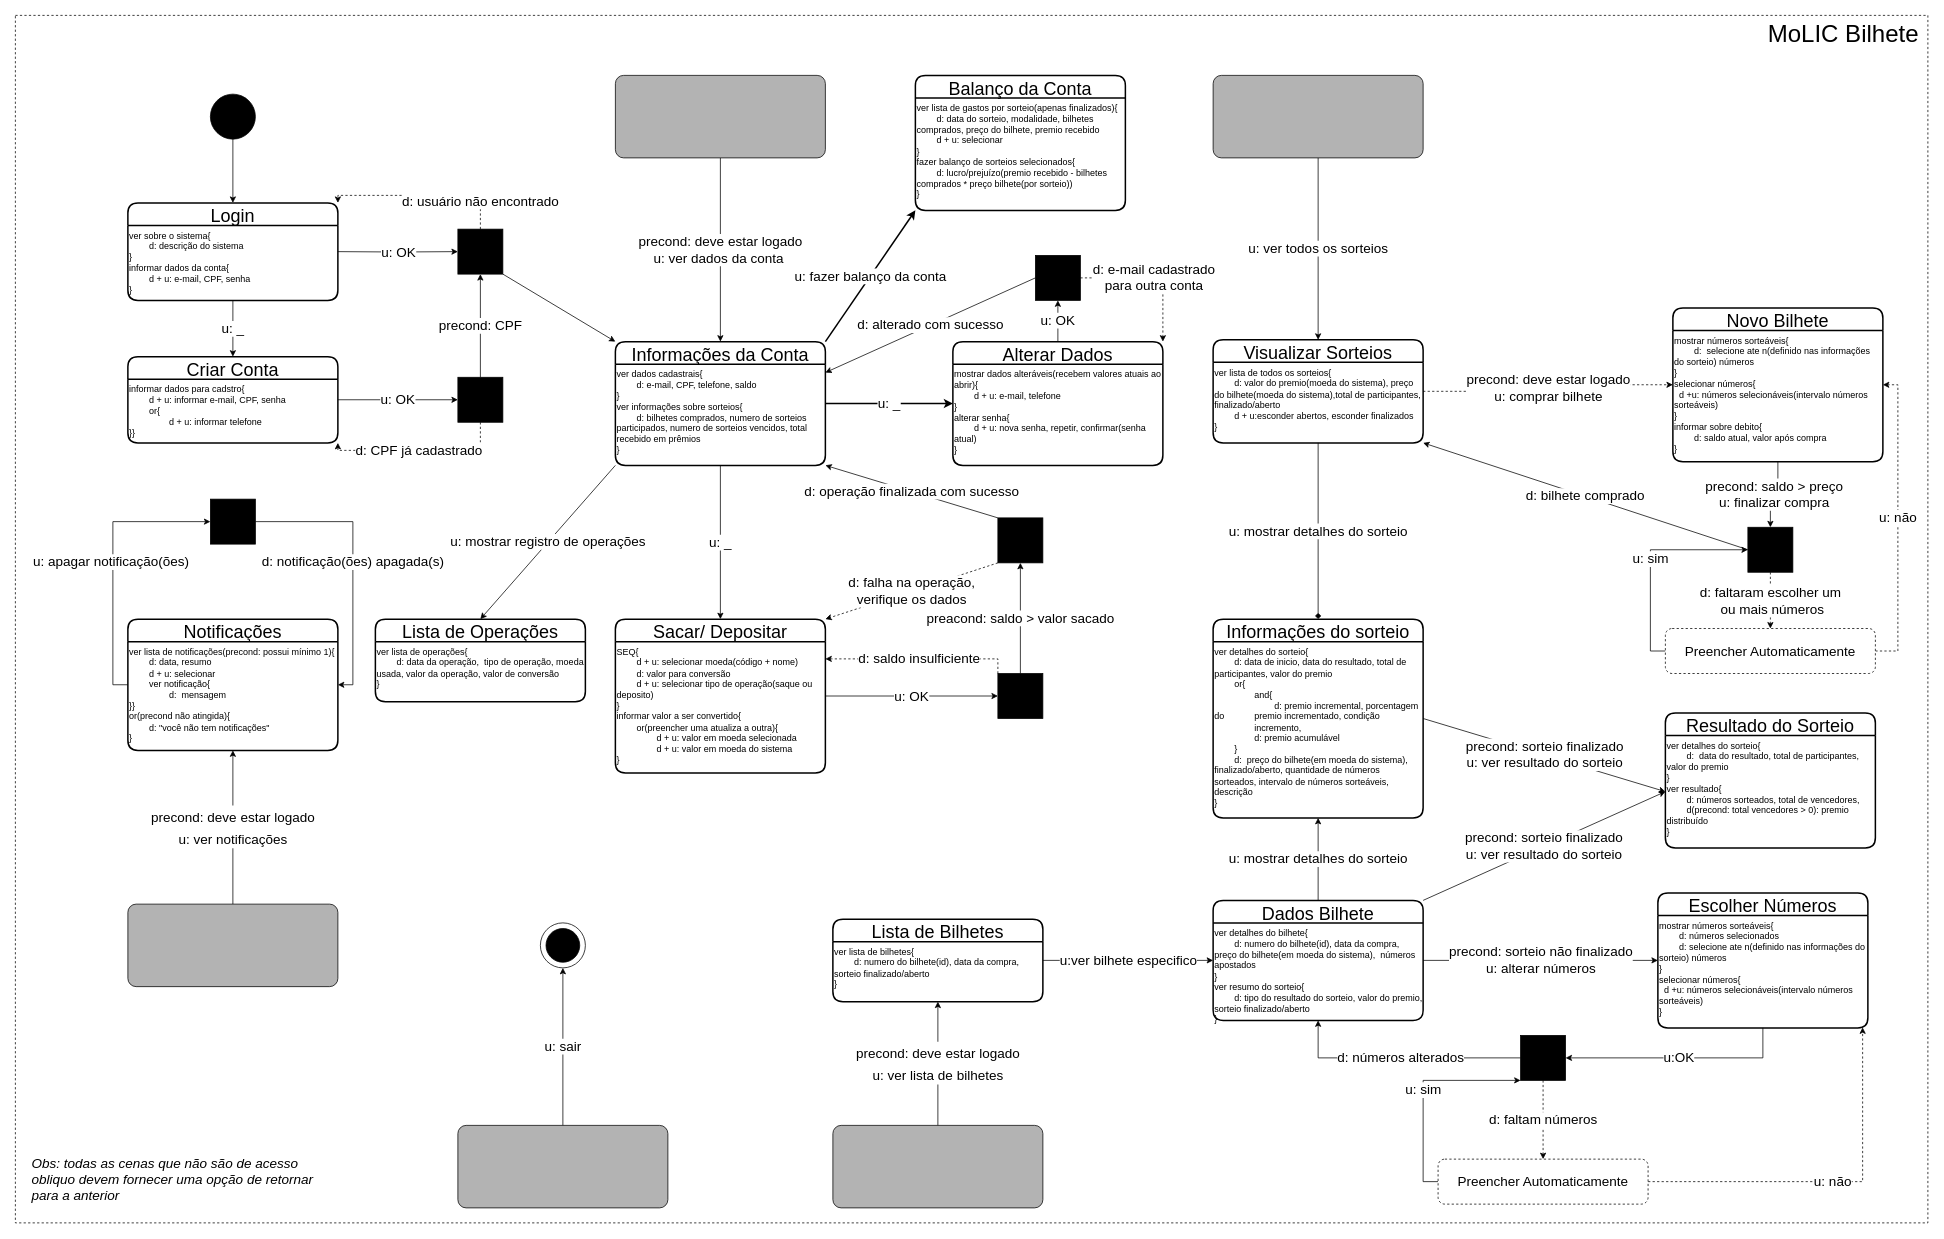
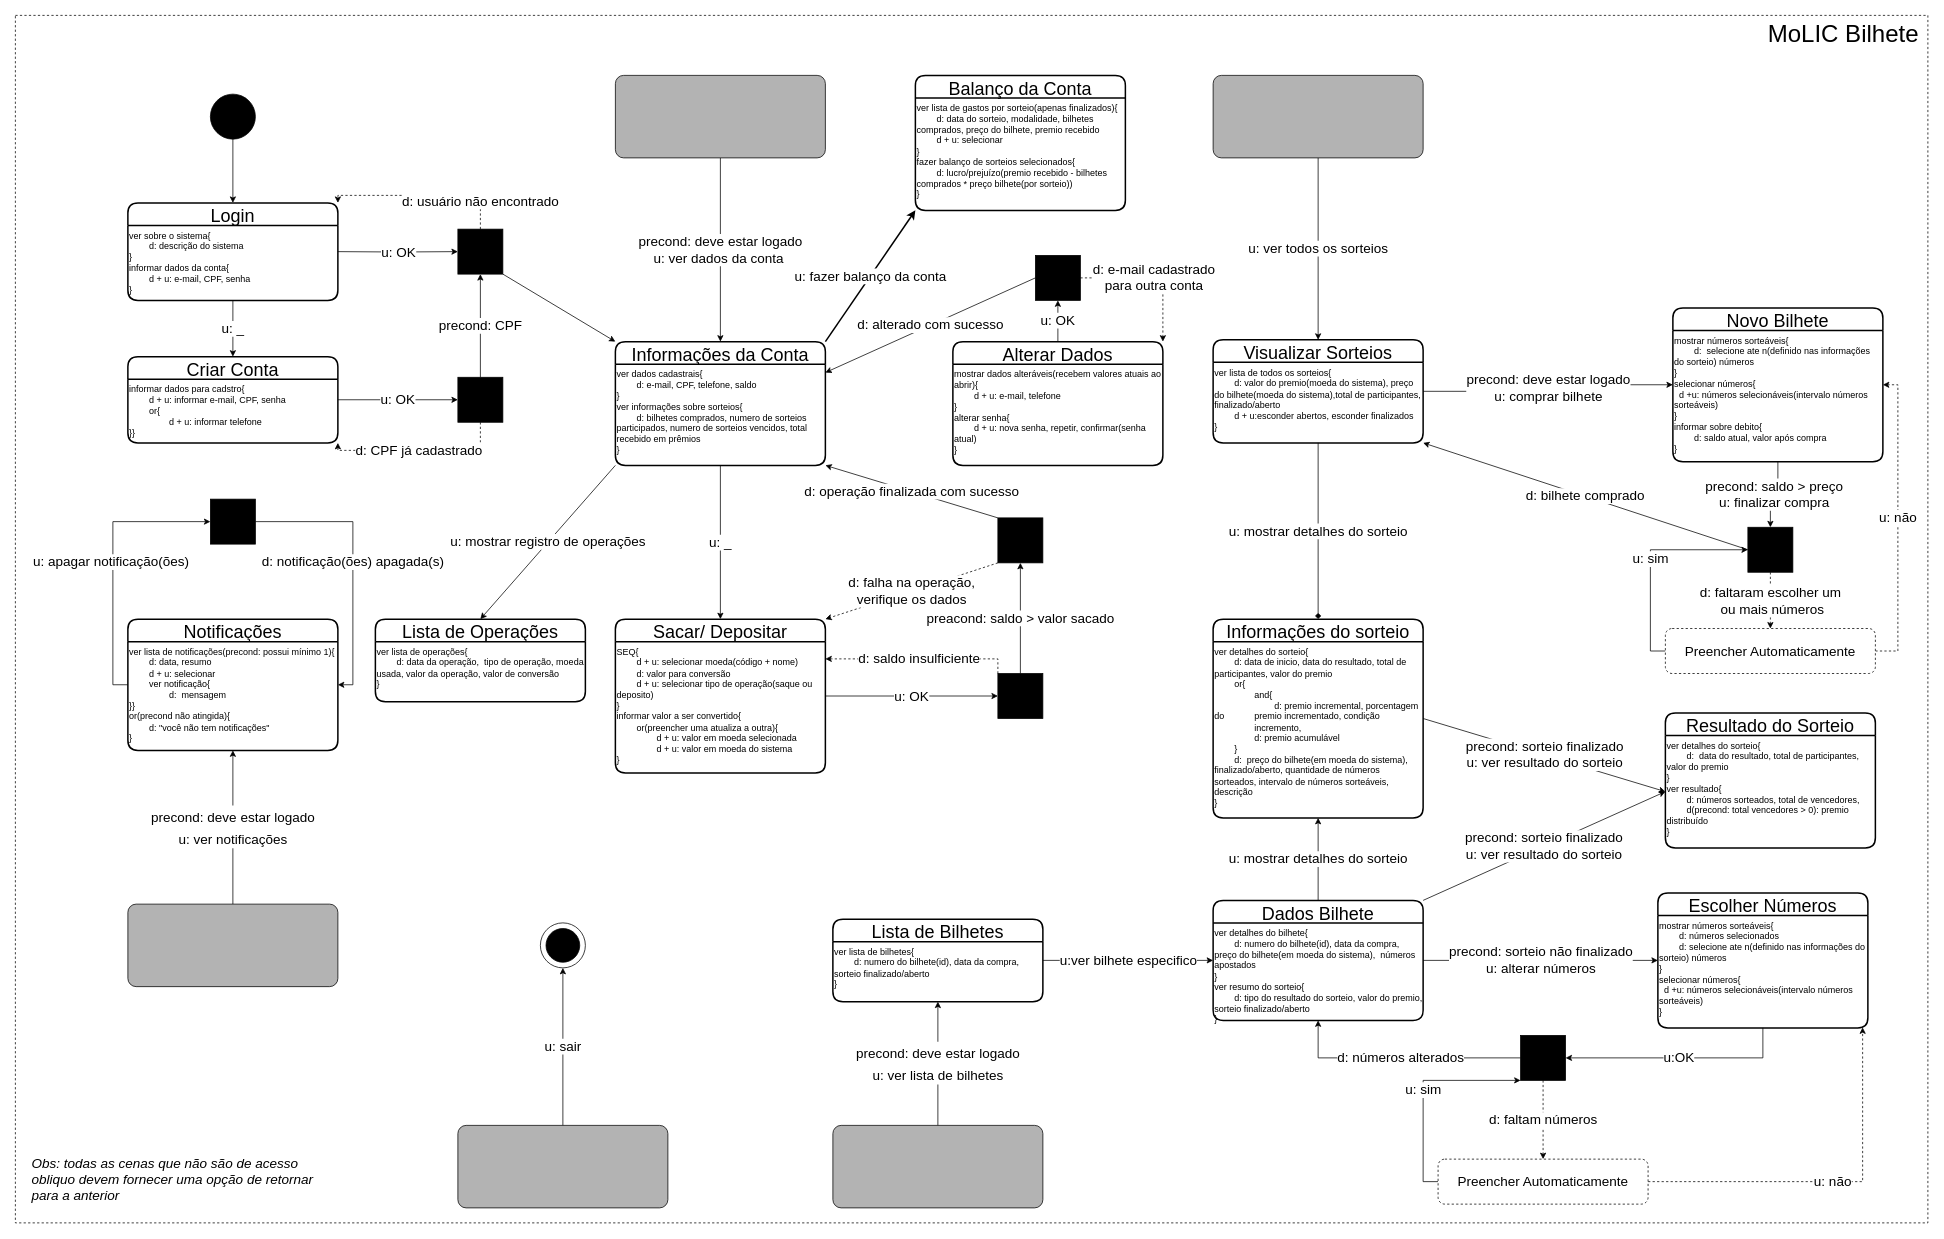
edge "Visualizar Sorteios" -> "Novo Bilhete": style dashed -> solid
edge "Informações da Conta" -> "Alterar Dados": removed, label "u: _"
